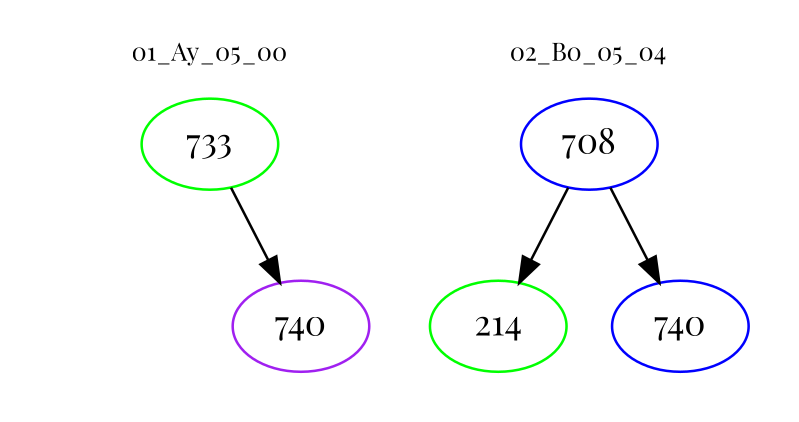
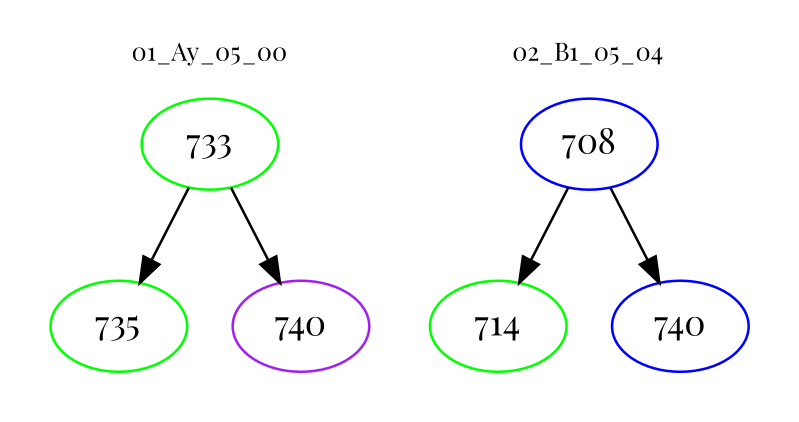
cluster "02_B0_05_04": label "02_B0_05_04" -> "02_B1_05_04"
node "735": added
node "214": label "214" -> "714"
